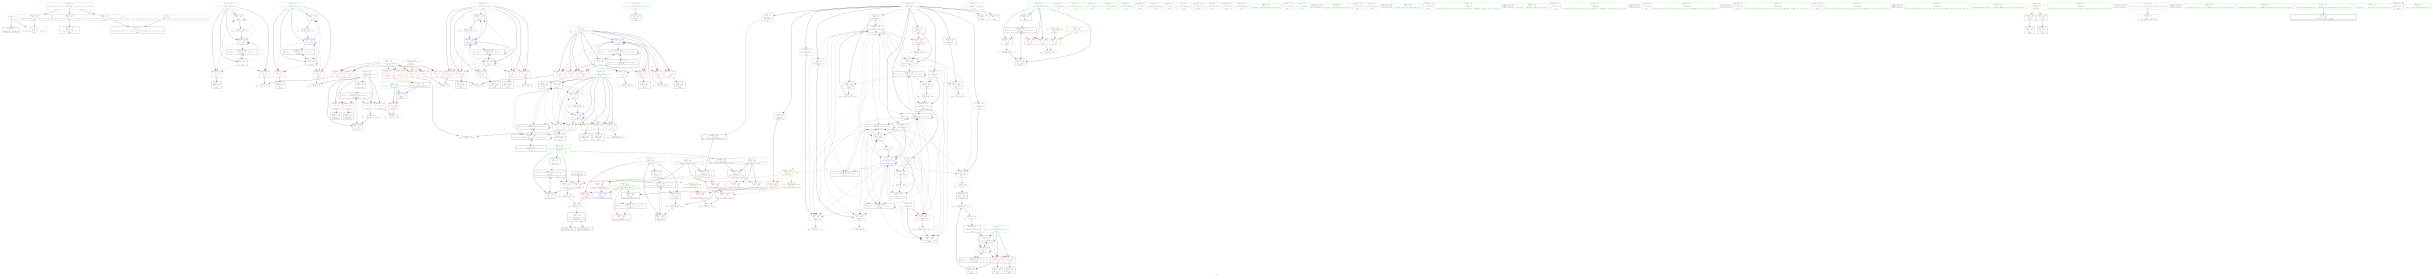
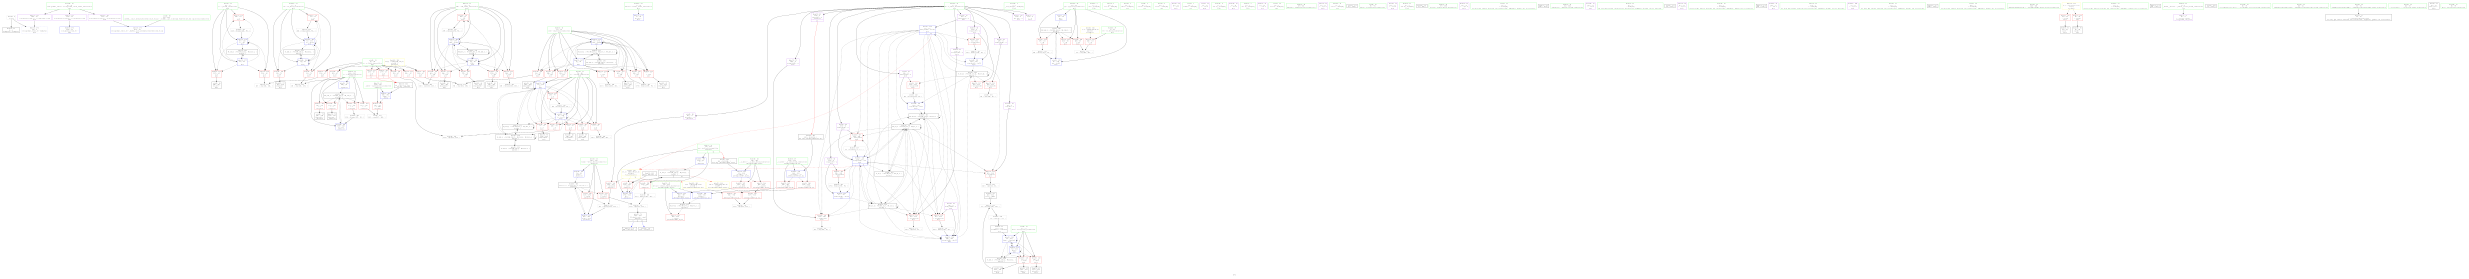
node "NodeID: 255": removed
